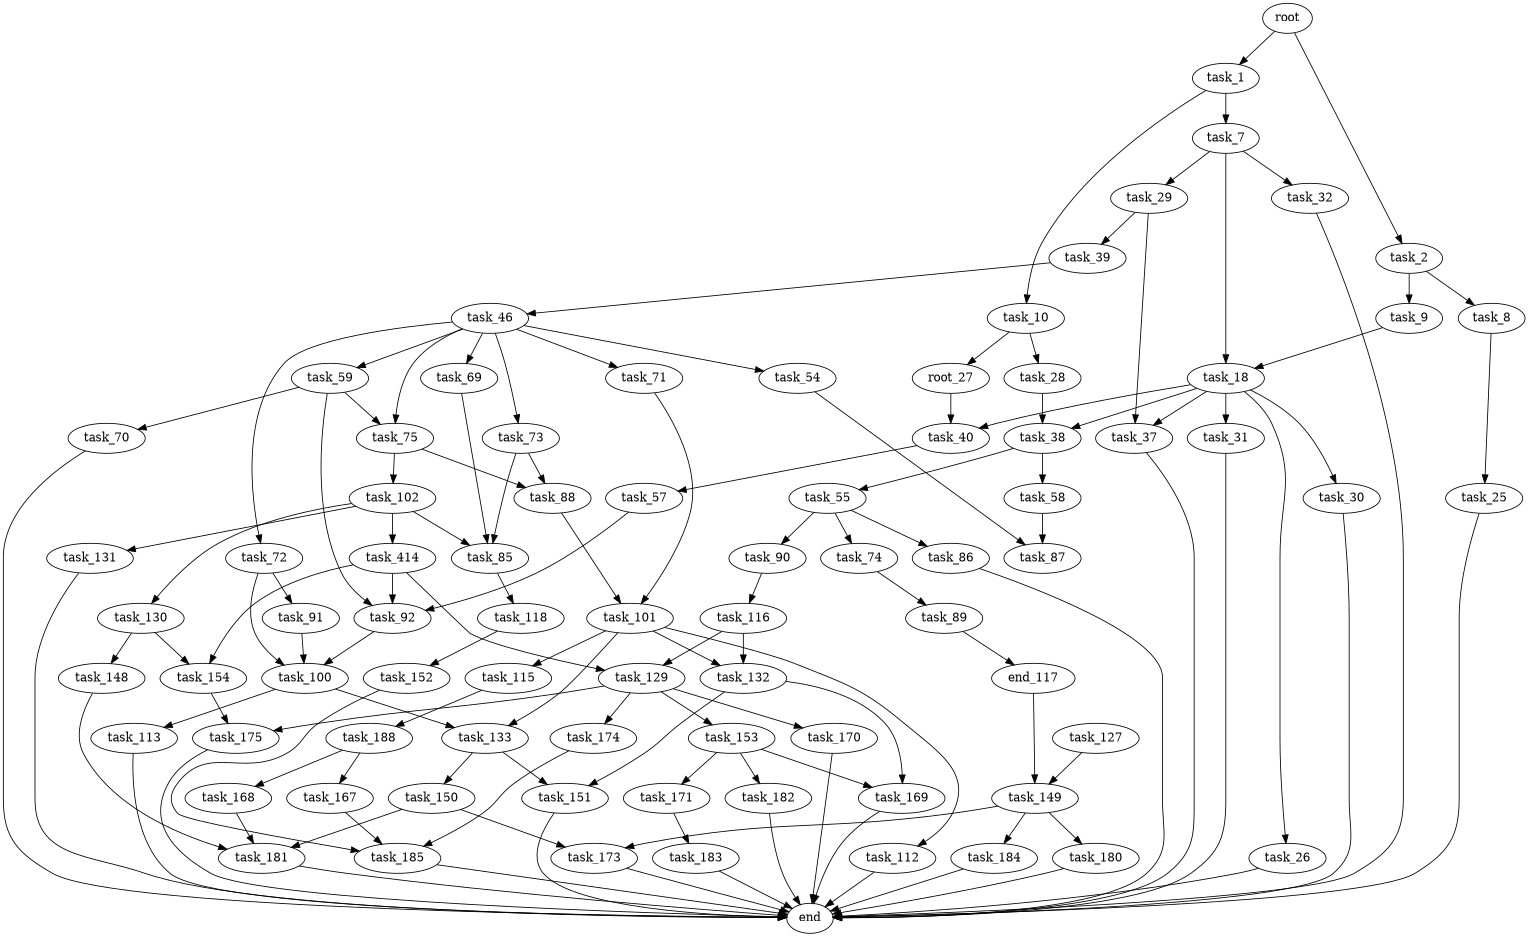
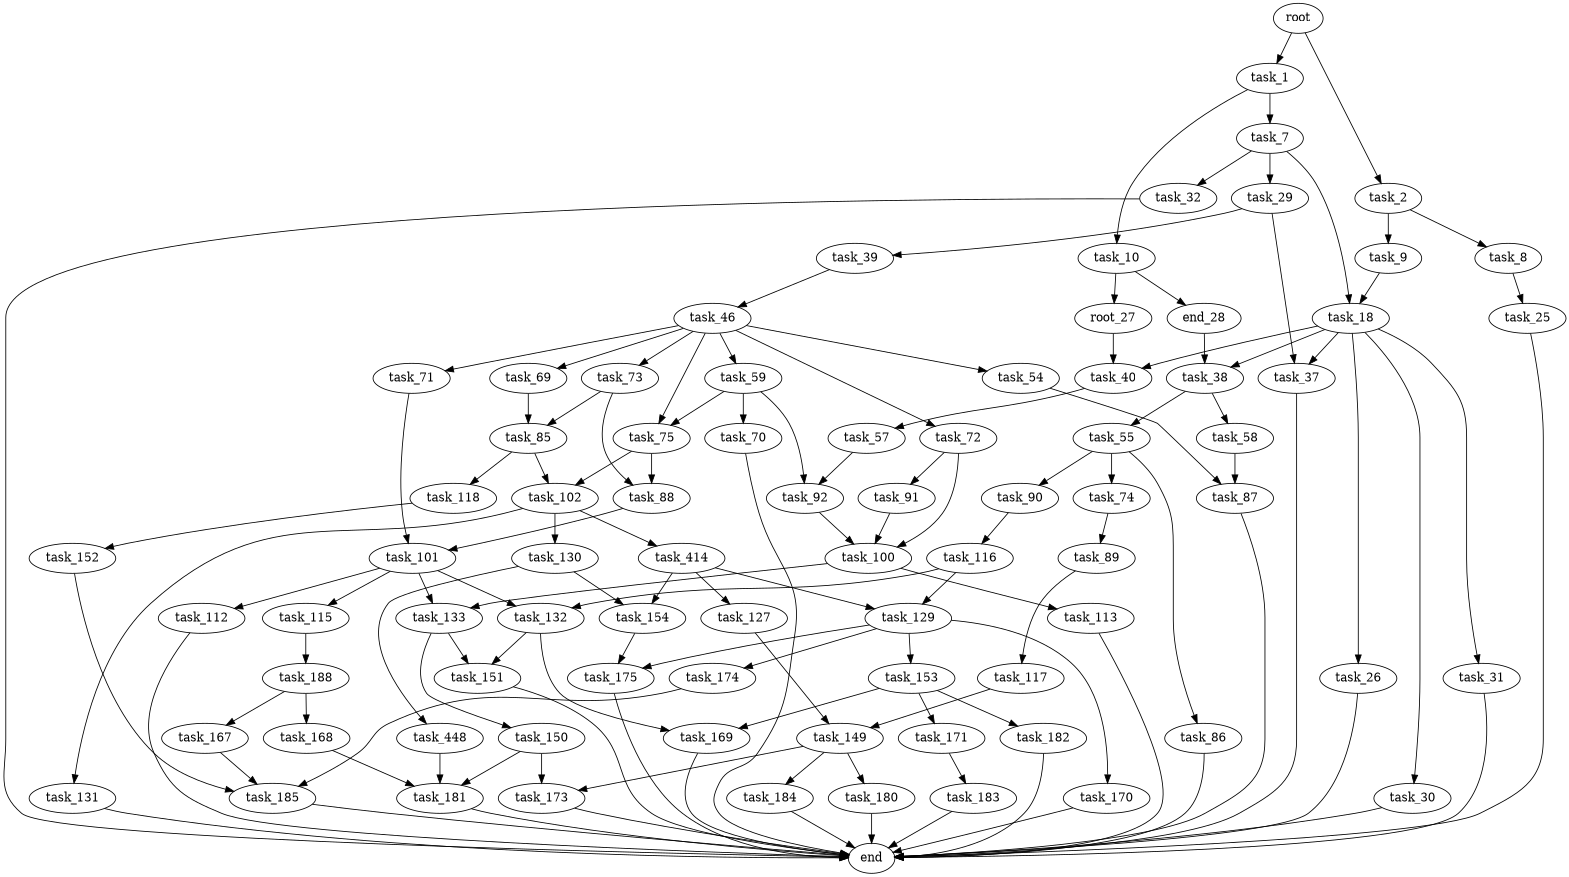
node "task_28": label "task_28" -> "end_28"
edge "task_102" -> "task_85": reversed
edge "task_414" -> "task_92": now "task_414" -> "task_127"
node "task_148": label "task_148" -> "task_448"
node "end_117": label "end_117" -> "task_117"
edge "task_87" -> "end": added
